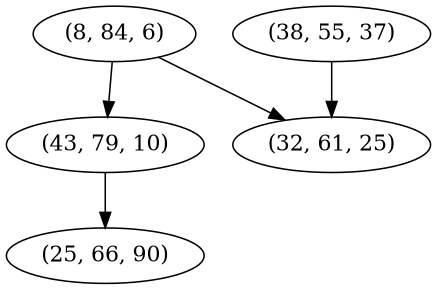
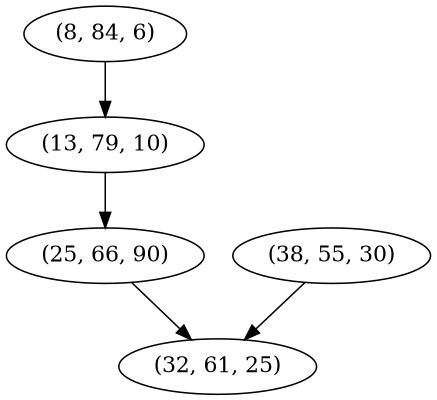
node "(38, 55, 37)": label "(38, 55, 37)" -> "(38, 55, 30)"
edge "(8, 84, 6)" -> "(32, 61, 25)": now "(25, 66, 90)" -> "(32, 61, 25)"
node "(43, 79, 10)": label "(43, 79, 10)" -> "(13, 79, 10)"
